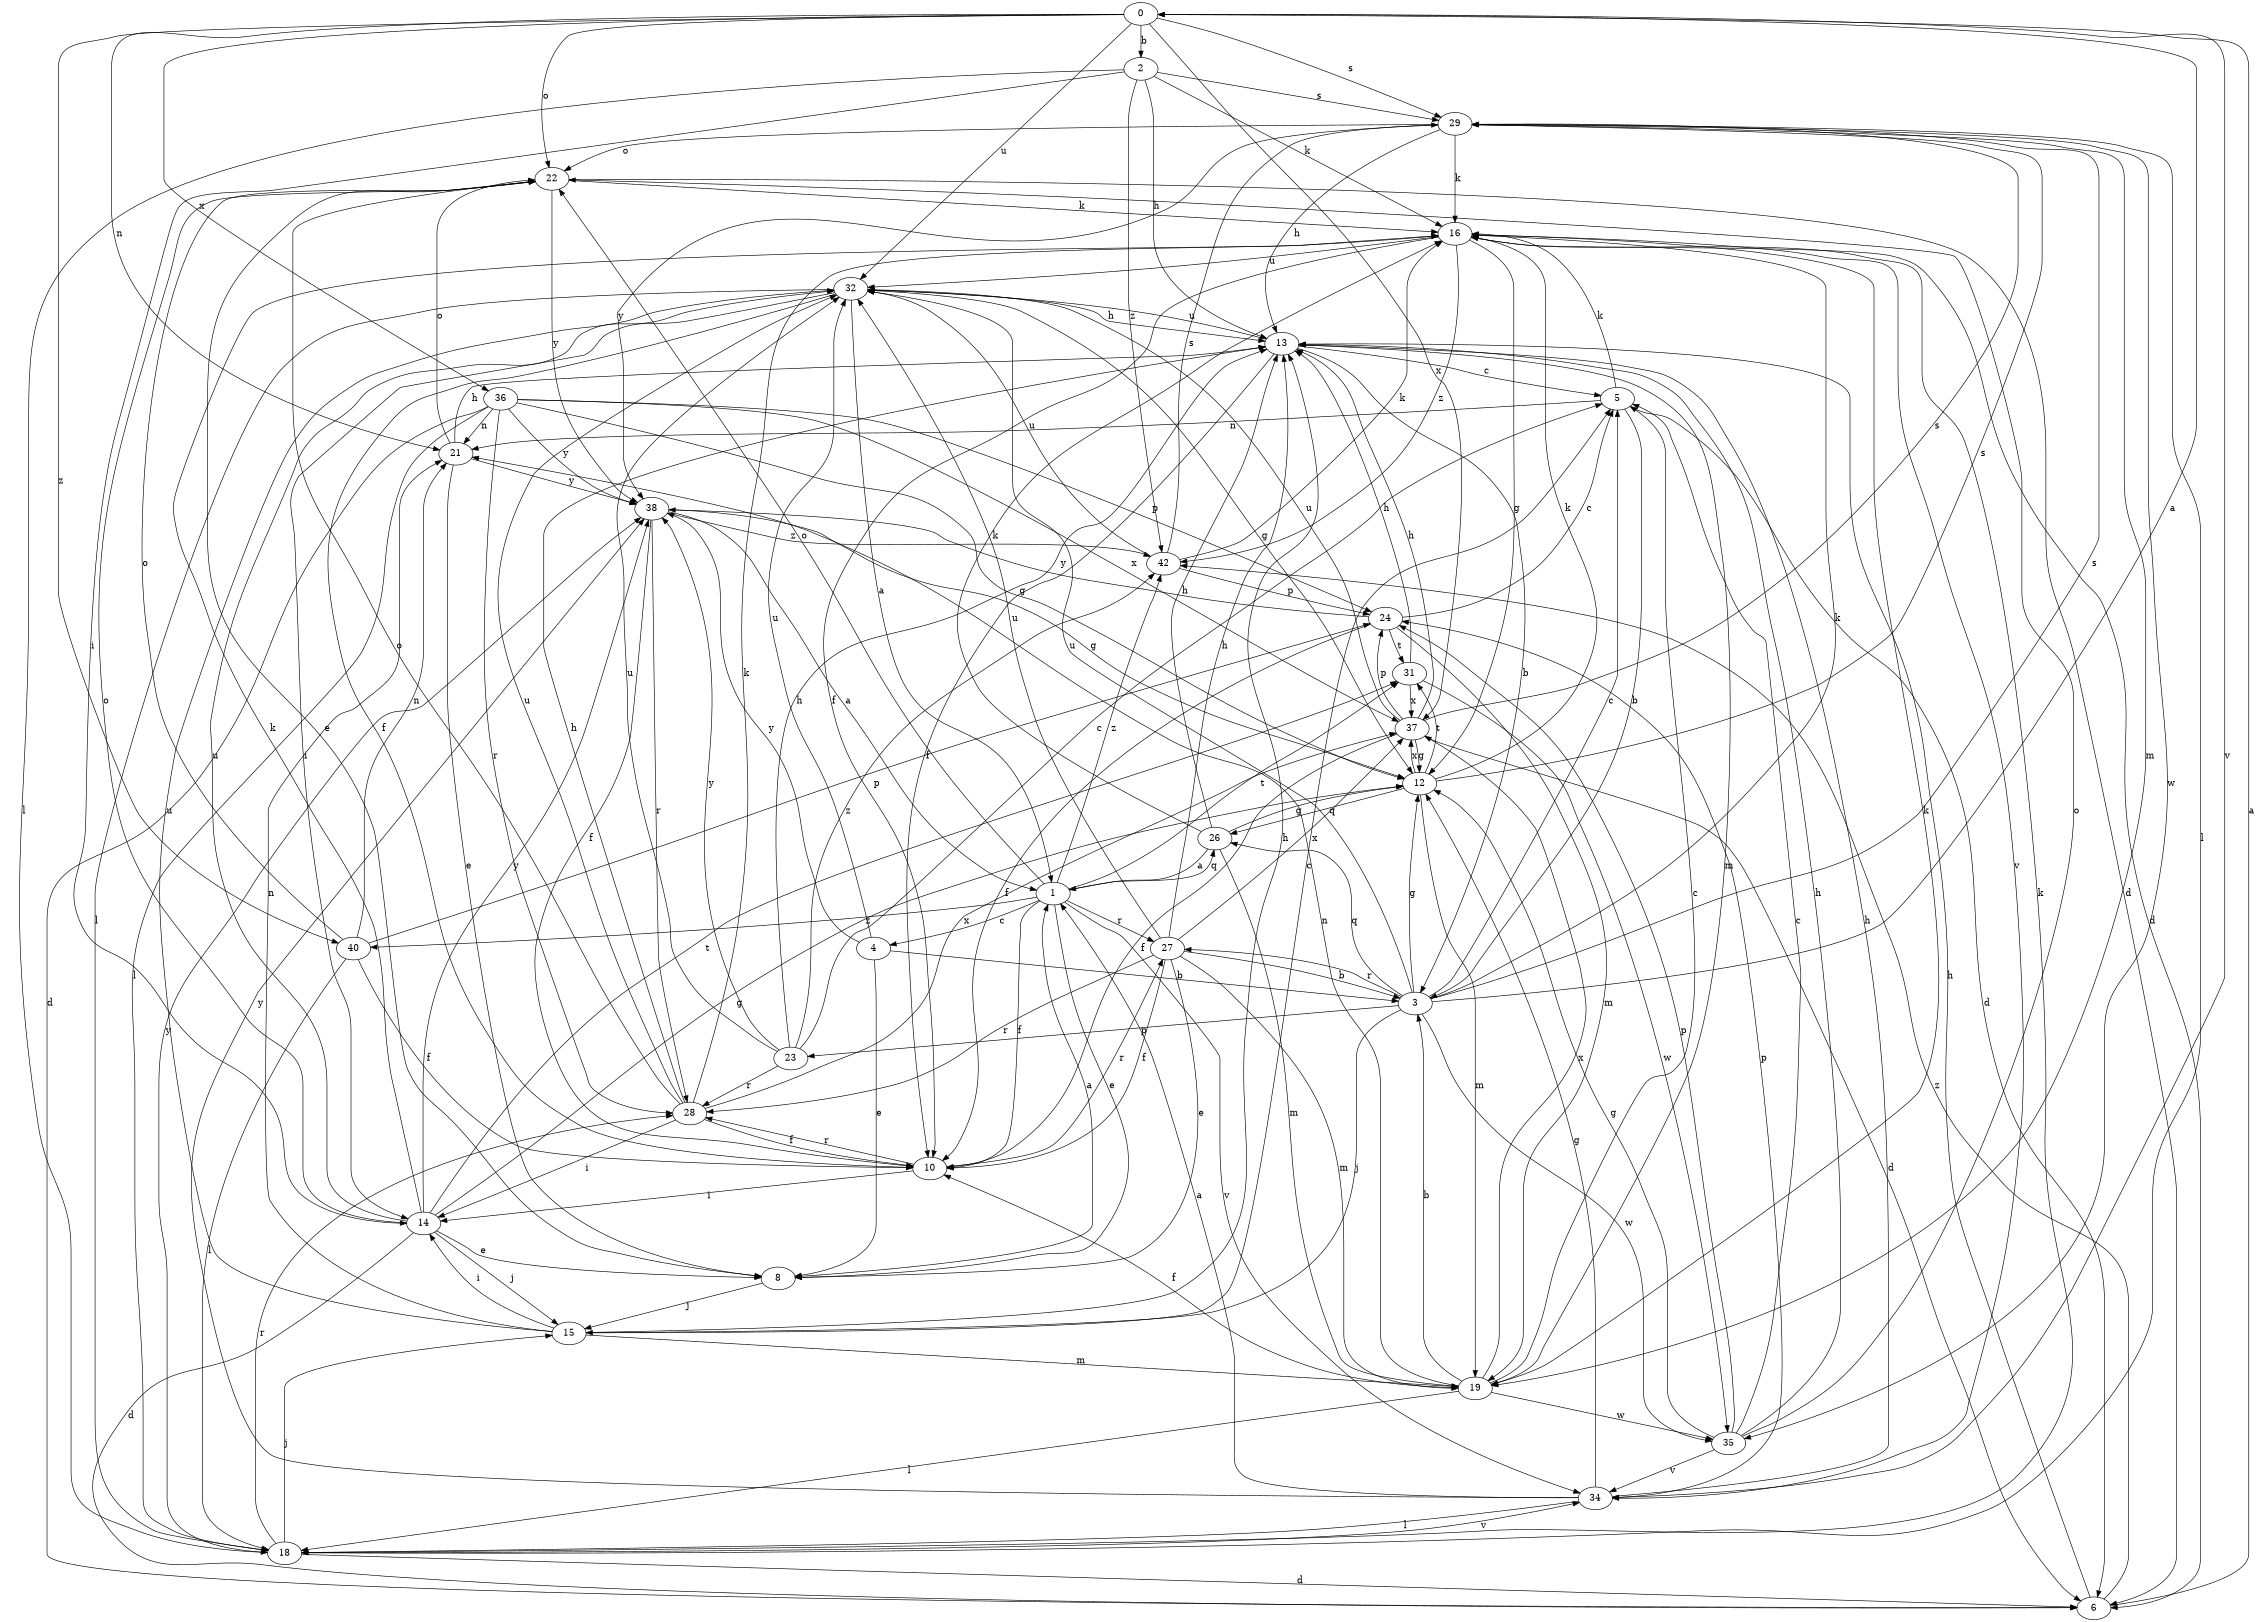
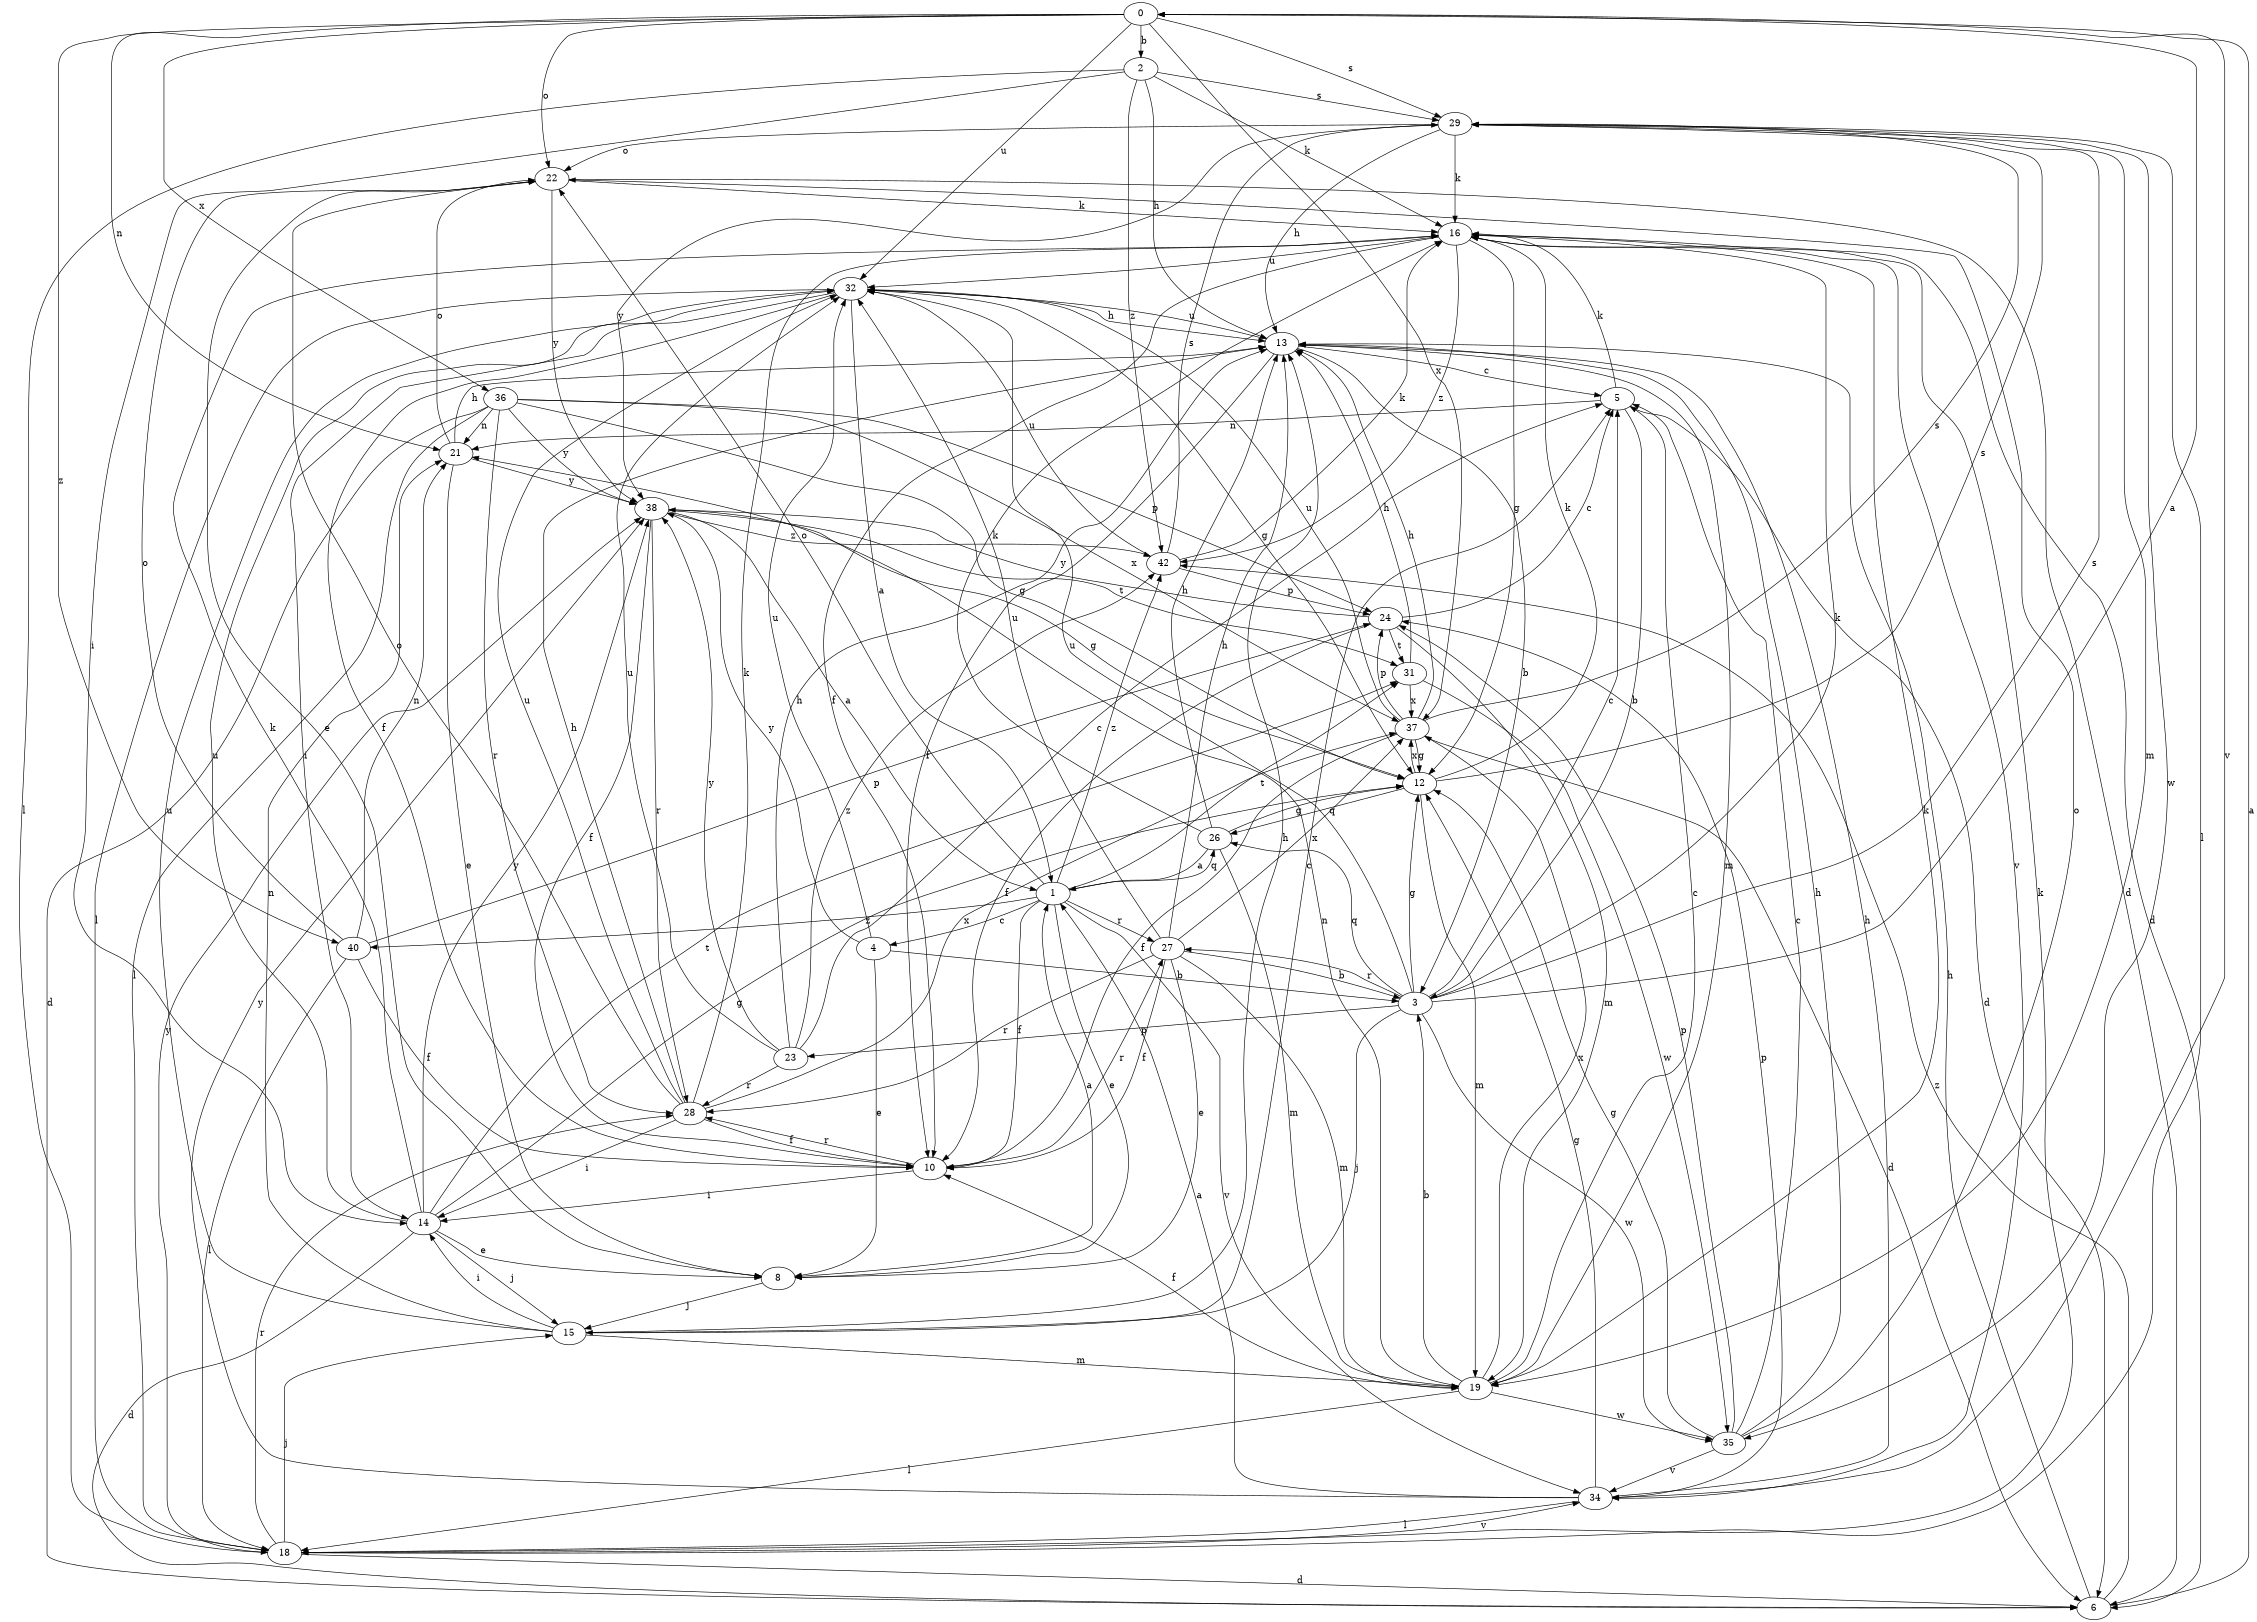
edge "14" -> "22": removed, label "o"
edge "12" -> "31": now "38" -> "31"
